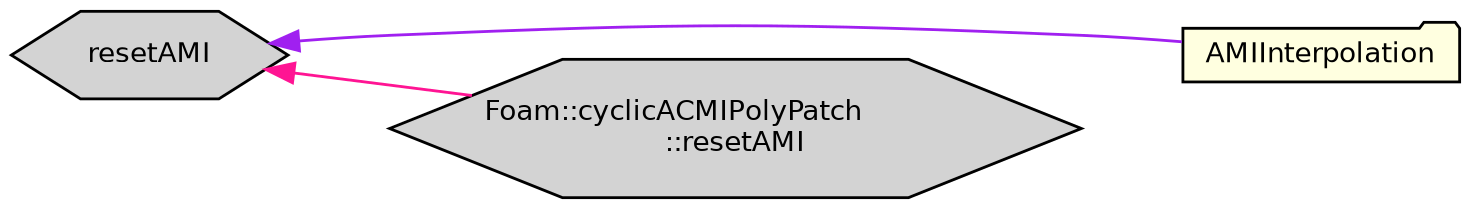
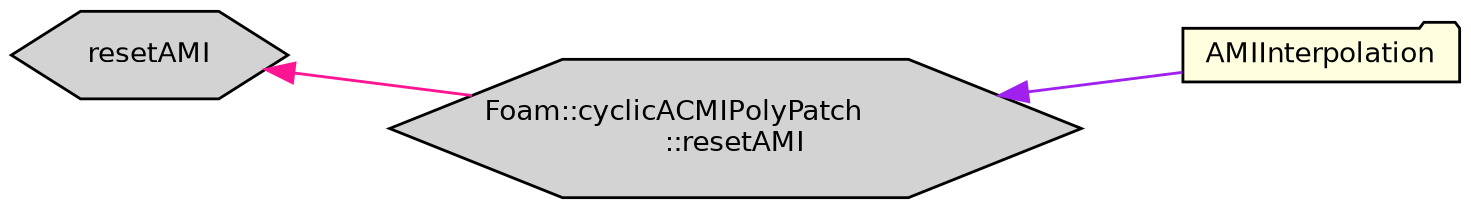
edge "AMIInterpolation" -> "resetAMI": now "AMIInterpolation" -> "Foam::cyclicACMIPolyPatch ::resetAMI"
